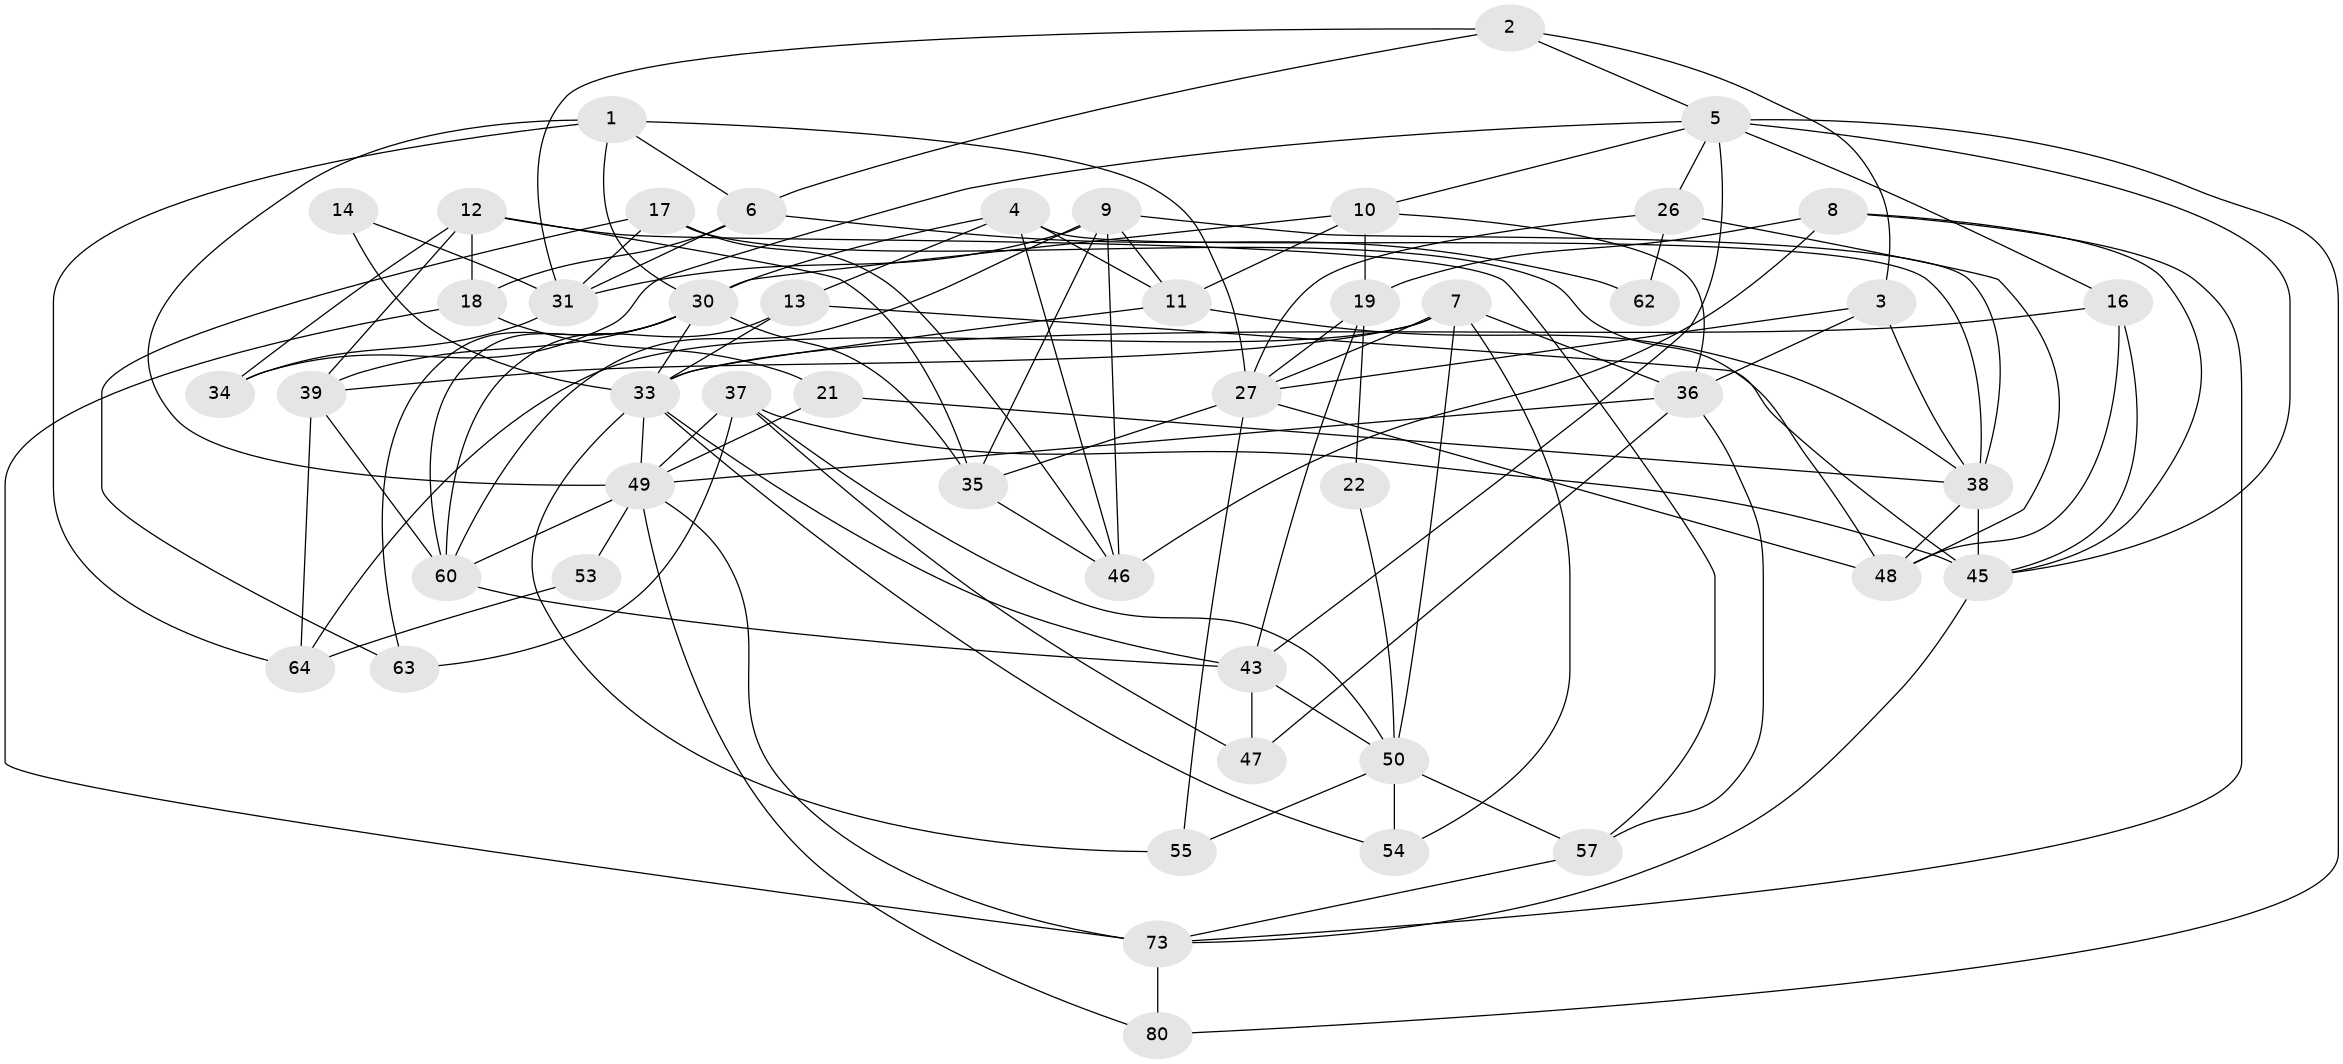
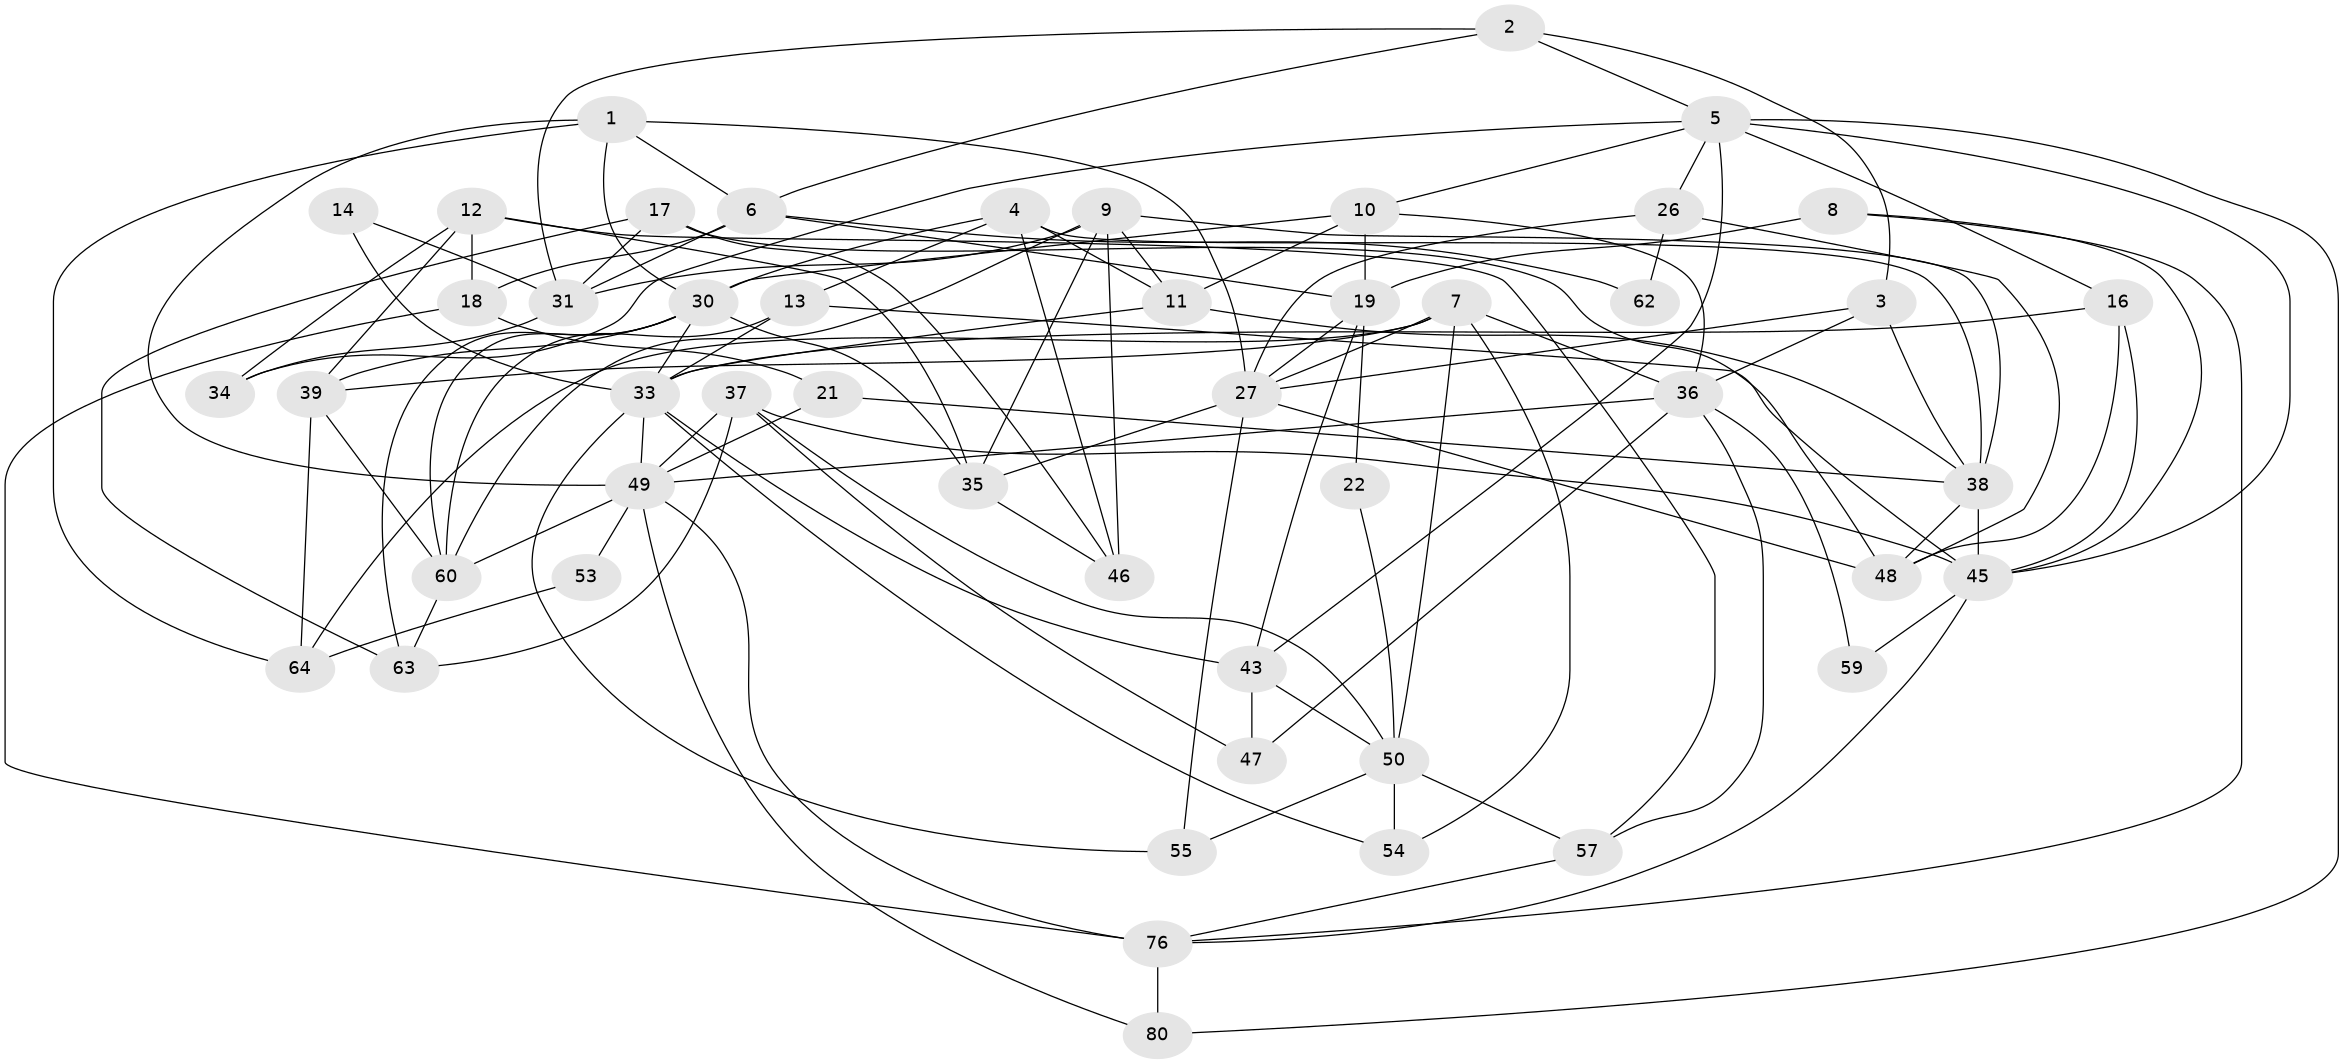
edge "6" -- "19": added
edge "8" -- "46": removed
edge "60" -- "43": now "60" -- "63"
node "59": added
node "73": label "73" -> "76"
